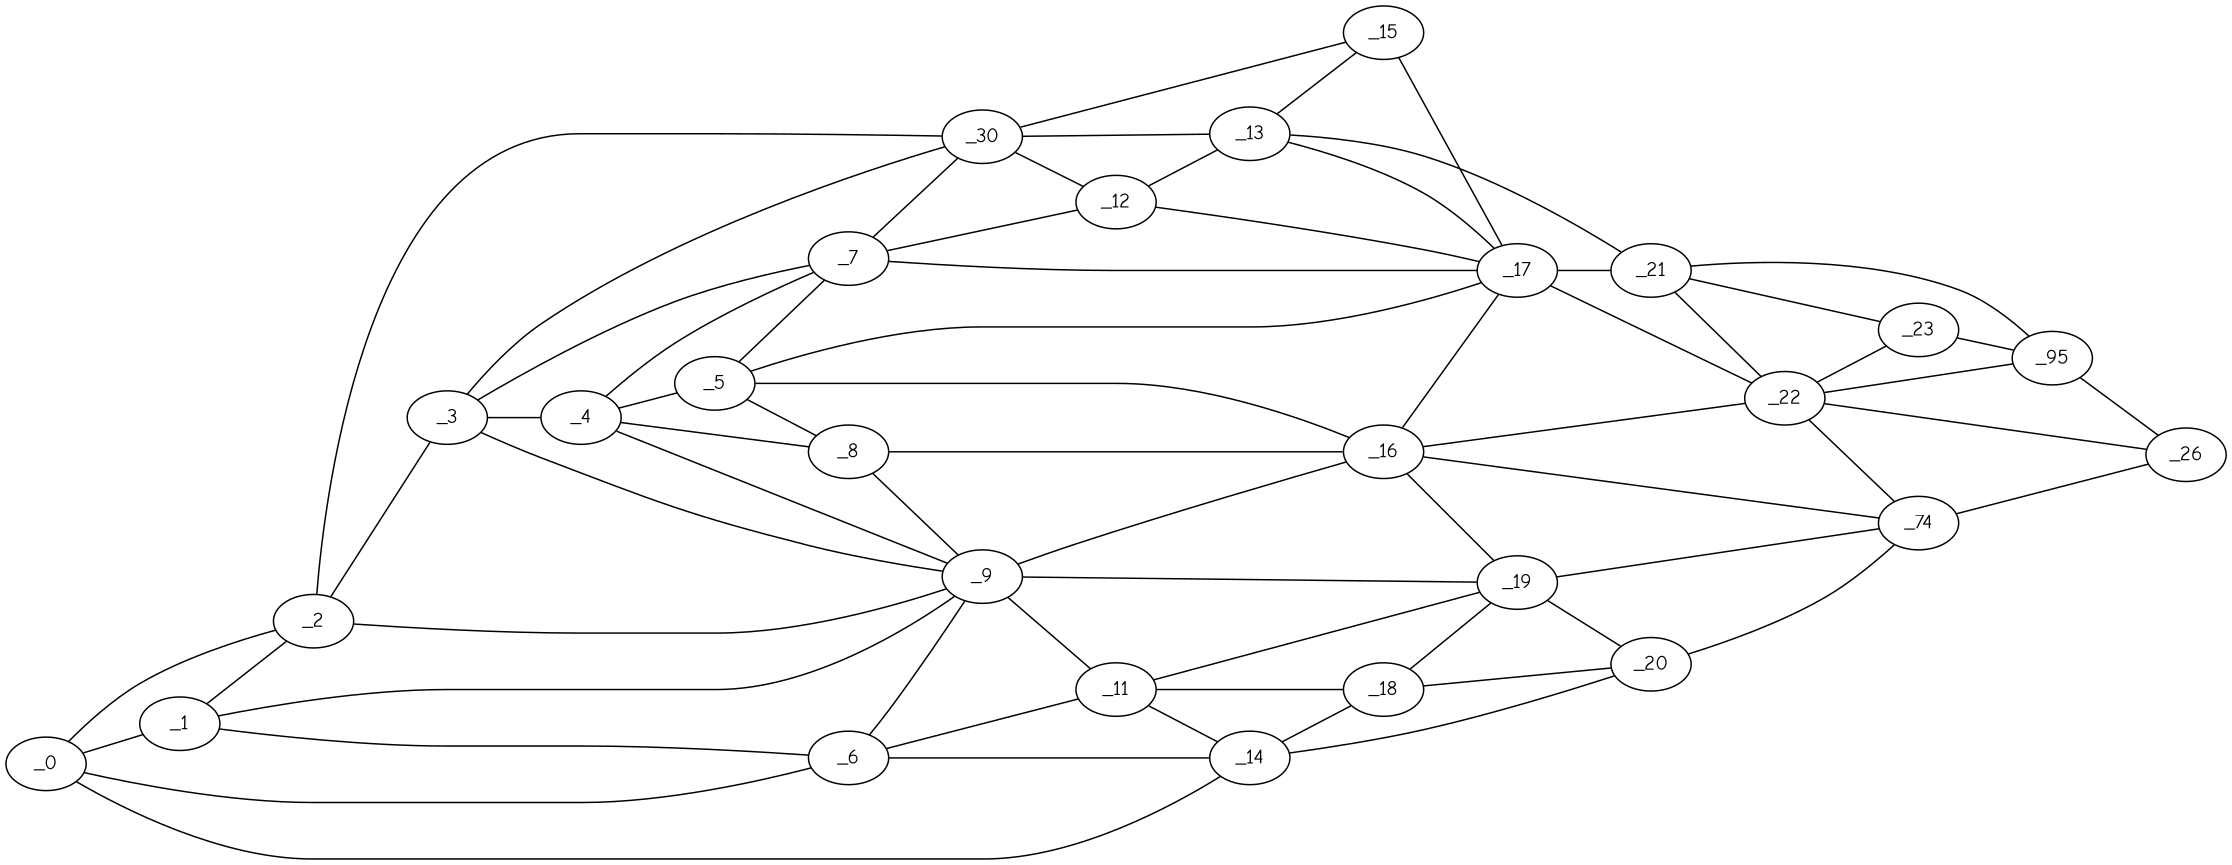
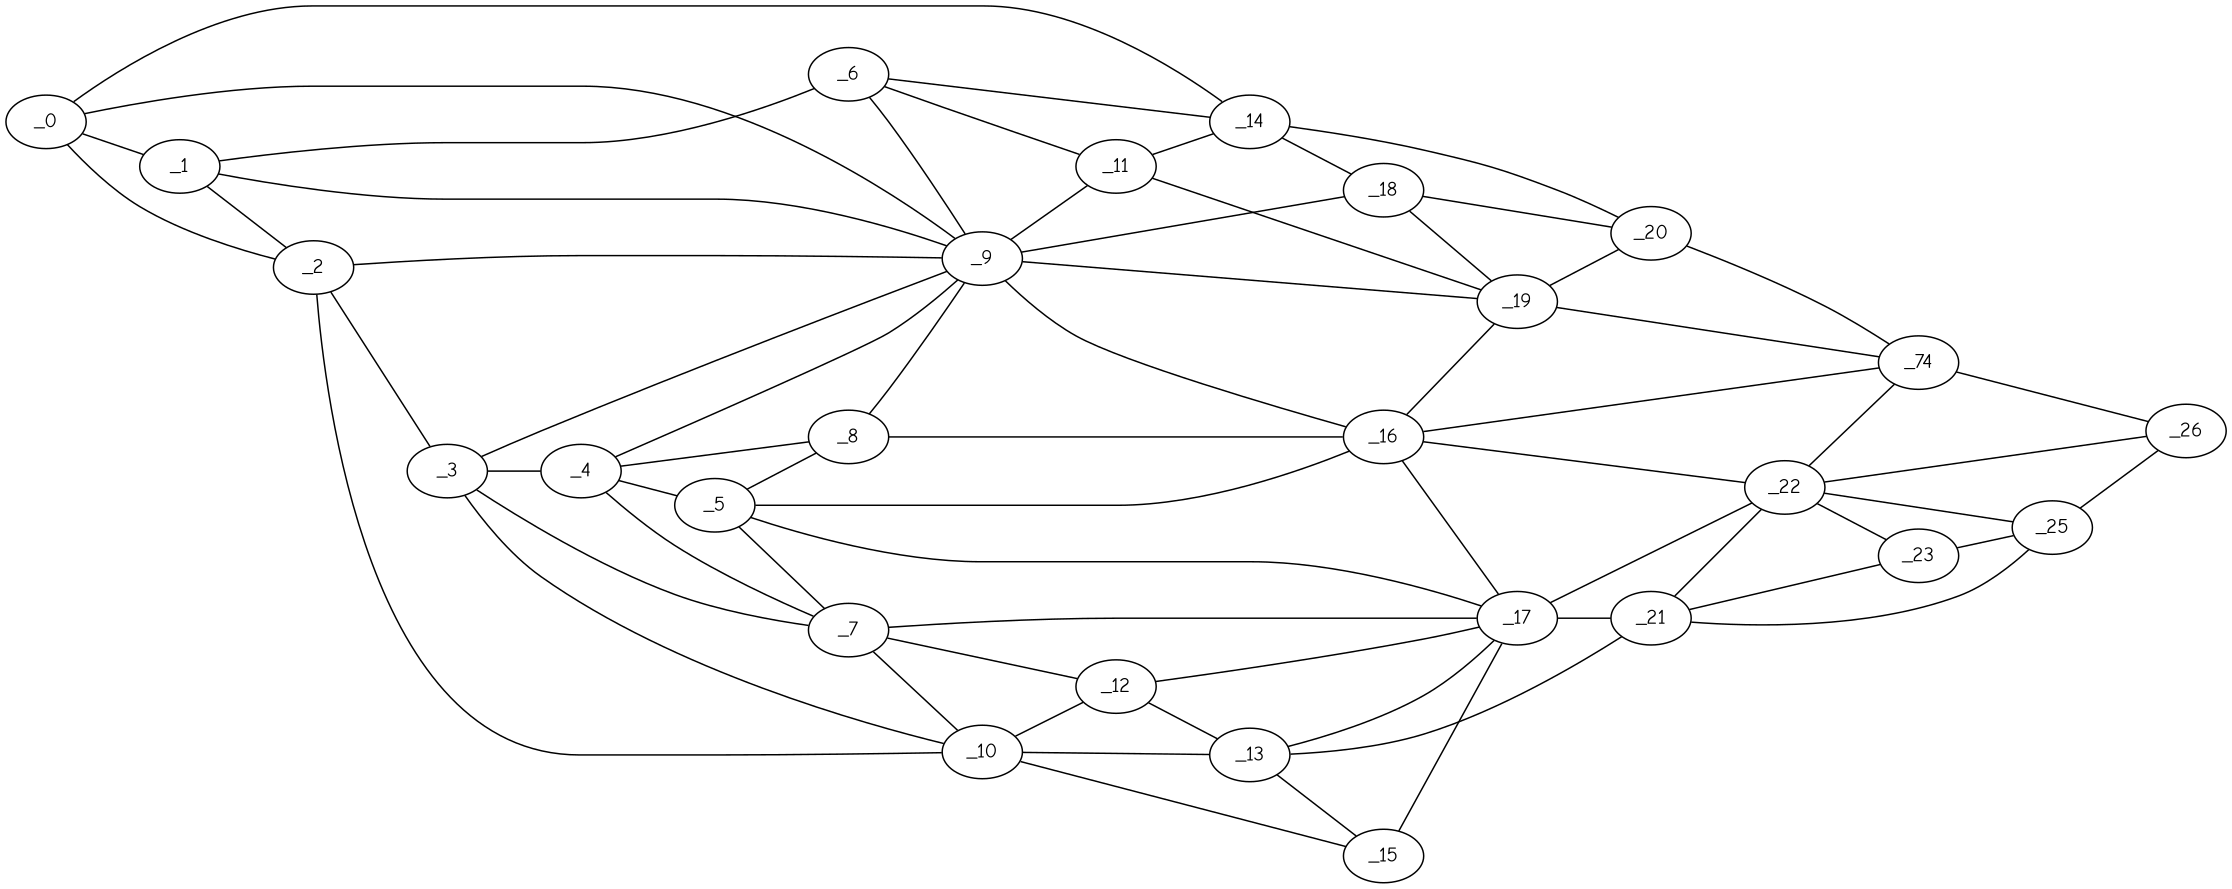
node "_30": label "_30" -> "_10"
node "_95": label "_95" -> "_25"
edge "_11" -- "_18": now "_9" -- "_18"
edge "_6" -- "_0": now "_9" -- "_0"
